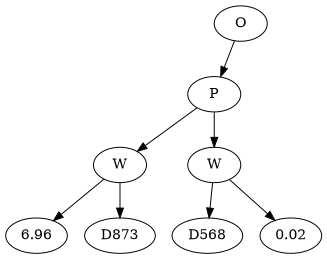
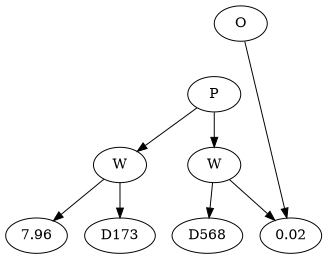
edge "O" -> "P": now "O" -> "0.02"
node "6.96": label "6.96" -> "7.96"
node "D873": label "D873" -> "D173"
